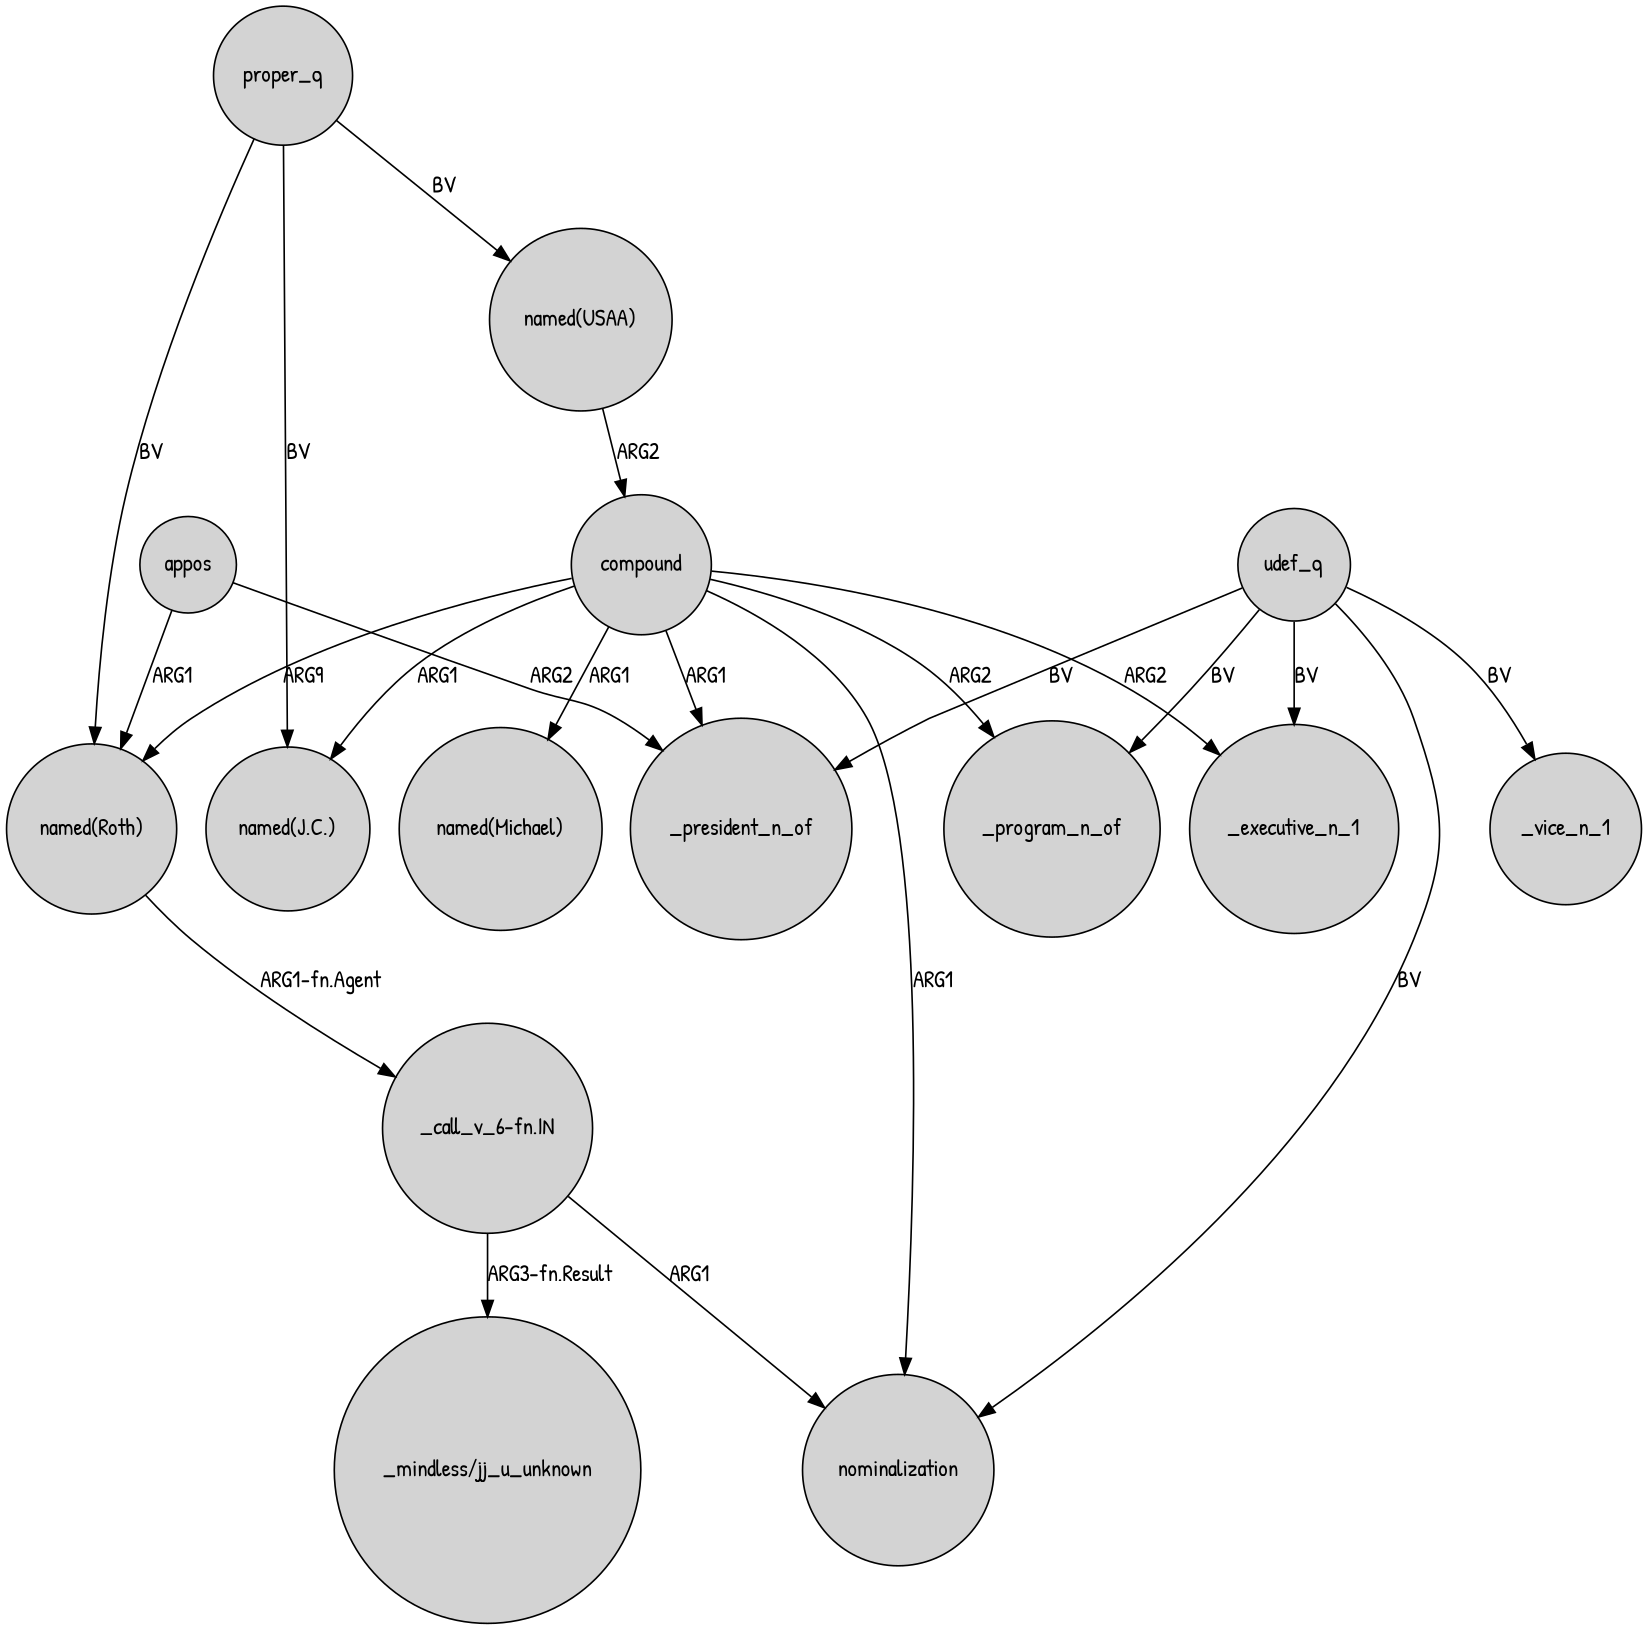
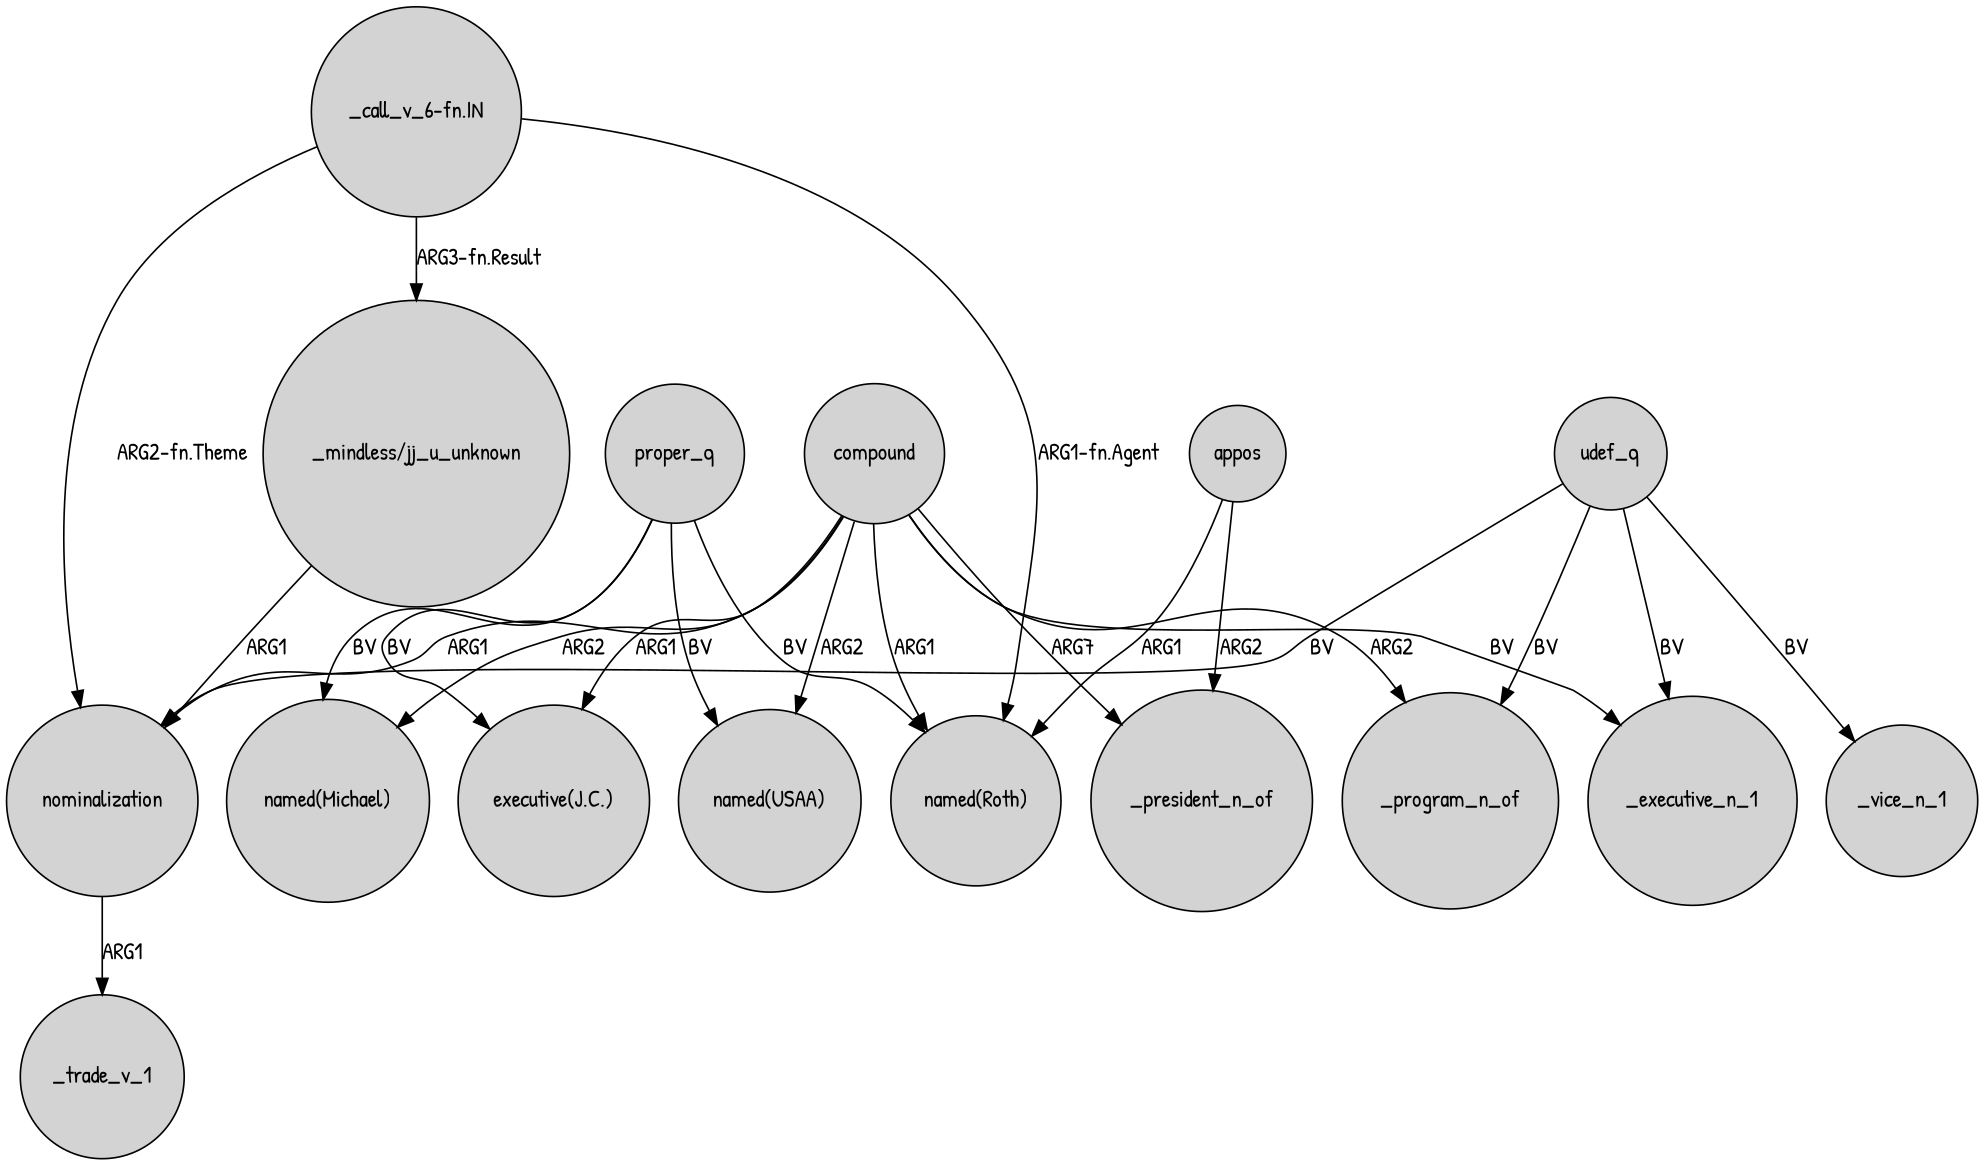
edge "named(USAA)" -> "compound": reversed
edge "proper_q" -> "named(Michael)": added, label "BV"
edge "_mindless/jj_u_unknown" -> "nominalization": added, label "ARG1"
edge "udef_q" -> "_president_n_of": removed, label "BV"
edge "compound" -> "named(Roth)": label "ARG9" -> "ARG1"
edge "compound" -> "named(Michael)": label "ARG1" -> "ARG2"
edge "compound" -> "_president_n_of": label "ARG1" -> "ARG7"
edge "compound" -> "_executive_n_1": label "ARG2" -> "BV"
node "named(J.C.)": label "named(J.C.)" -> "executive(J.C.)"
edge "named(Roth)" -> "_call_v_6-fn.IN": reversed
node "_trade_v_1": added
edge "_call_v_6-fn.IN" -> "nominalization": label "ARG1" -> "ARG2-fn.Theme"
